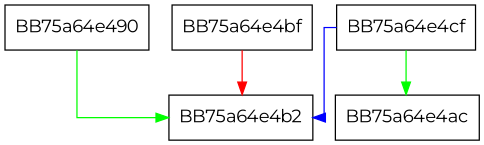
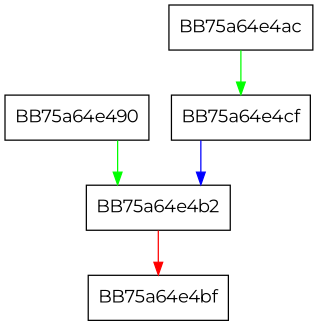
edge "BB75a64e4bf" -> "BB75a64e4b2": reversed
edge "BB75a64e4cf" -> "BB75a64e4ac": reversed
